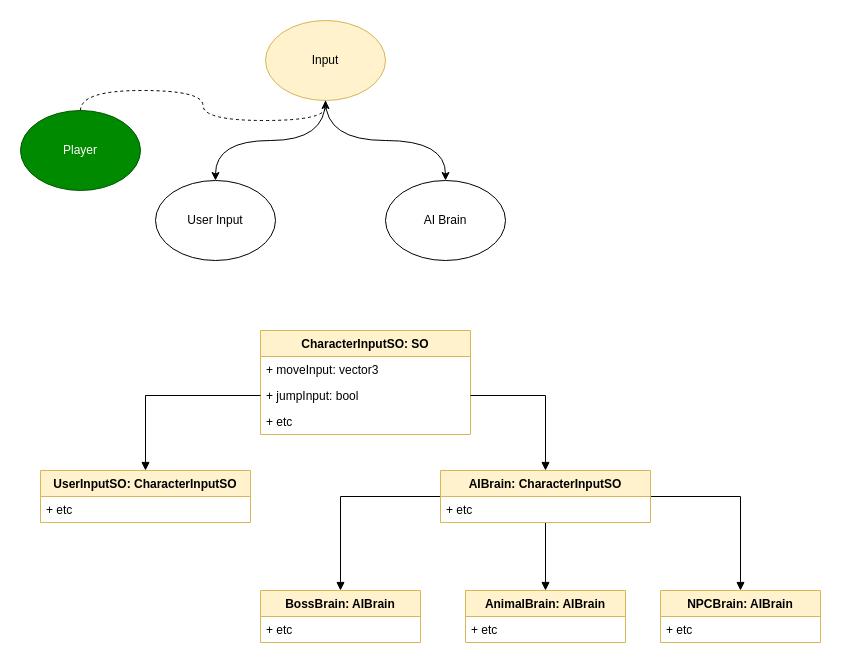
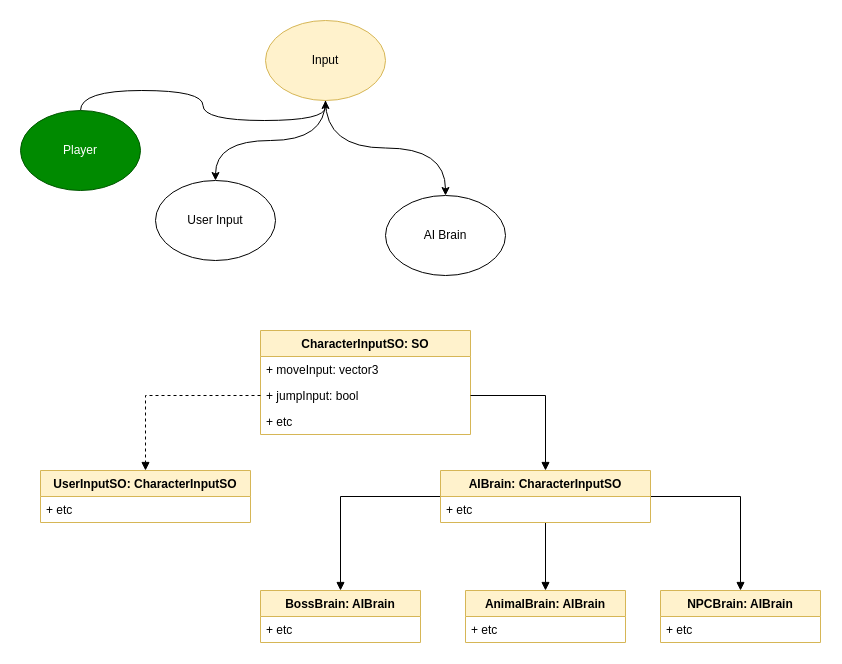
edge "Player" -> "Input": style dashed -> solid
node "AI Brain": moved (446, 221) -> (446, 236)
edge "+ jumpInput: bool" -> "UserInputSO: CharacterInputSO": style solid -> dashed
